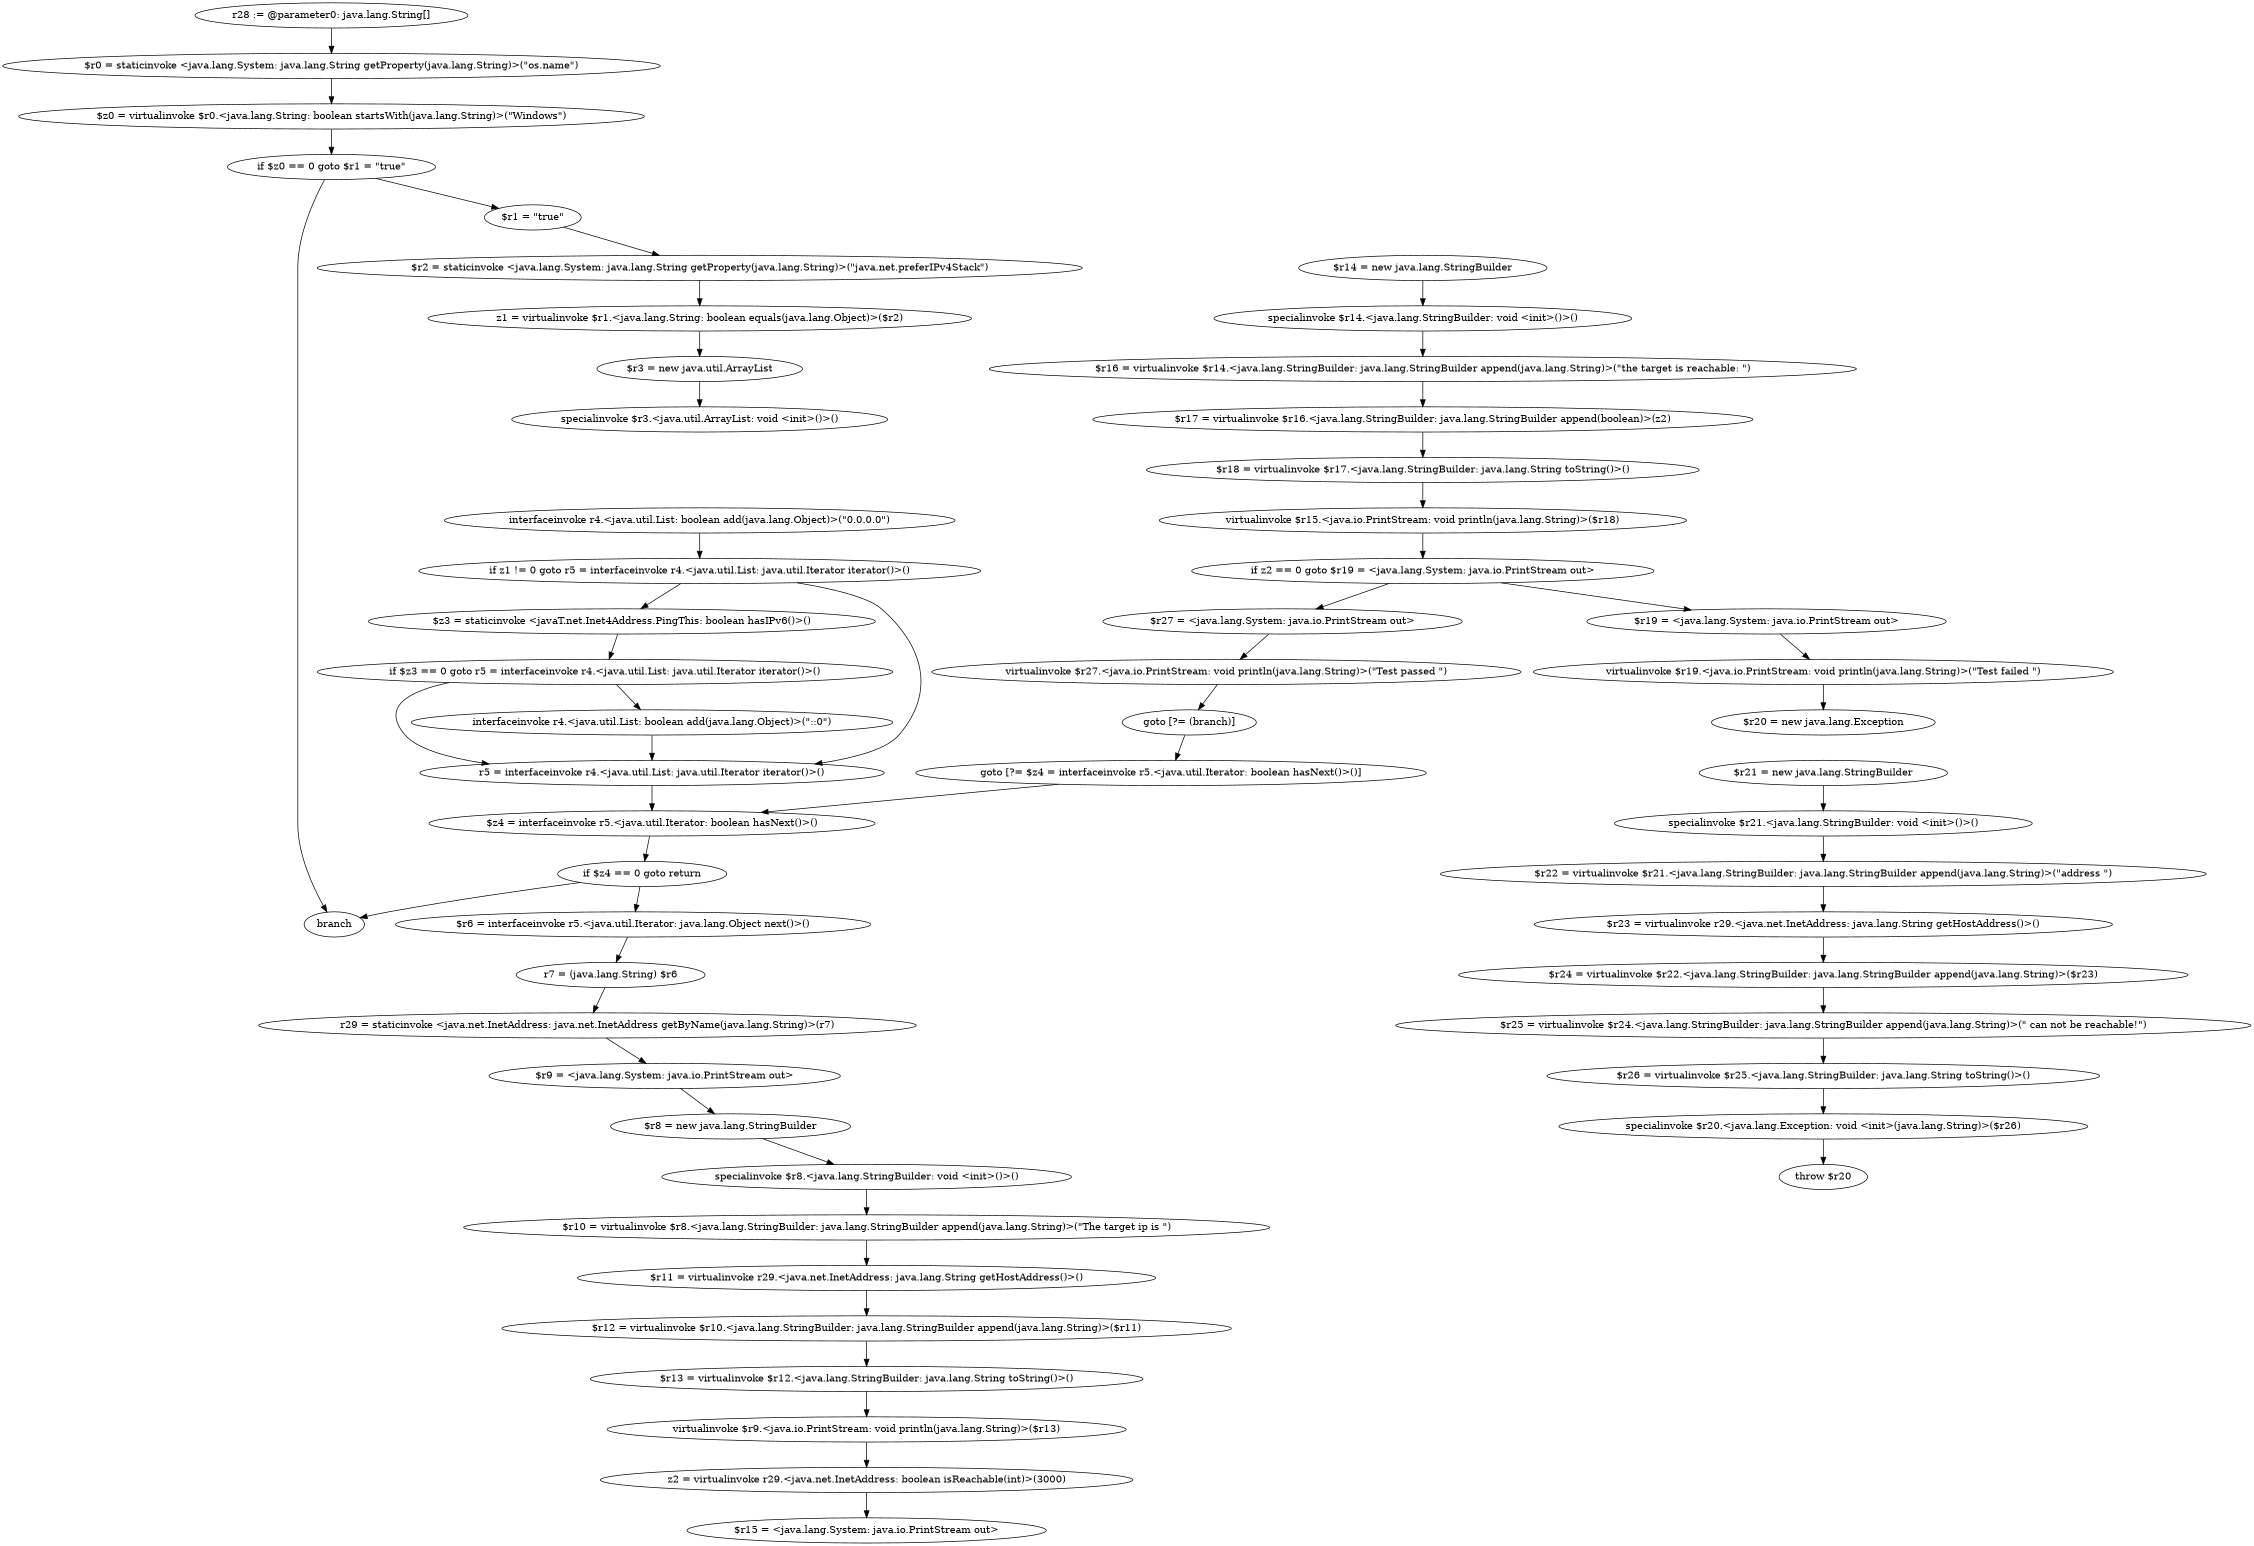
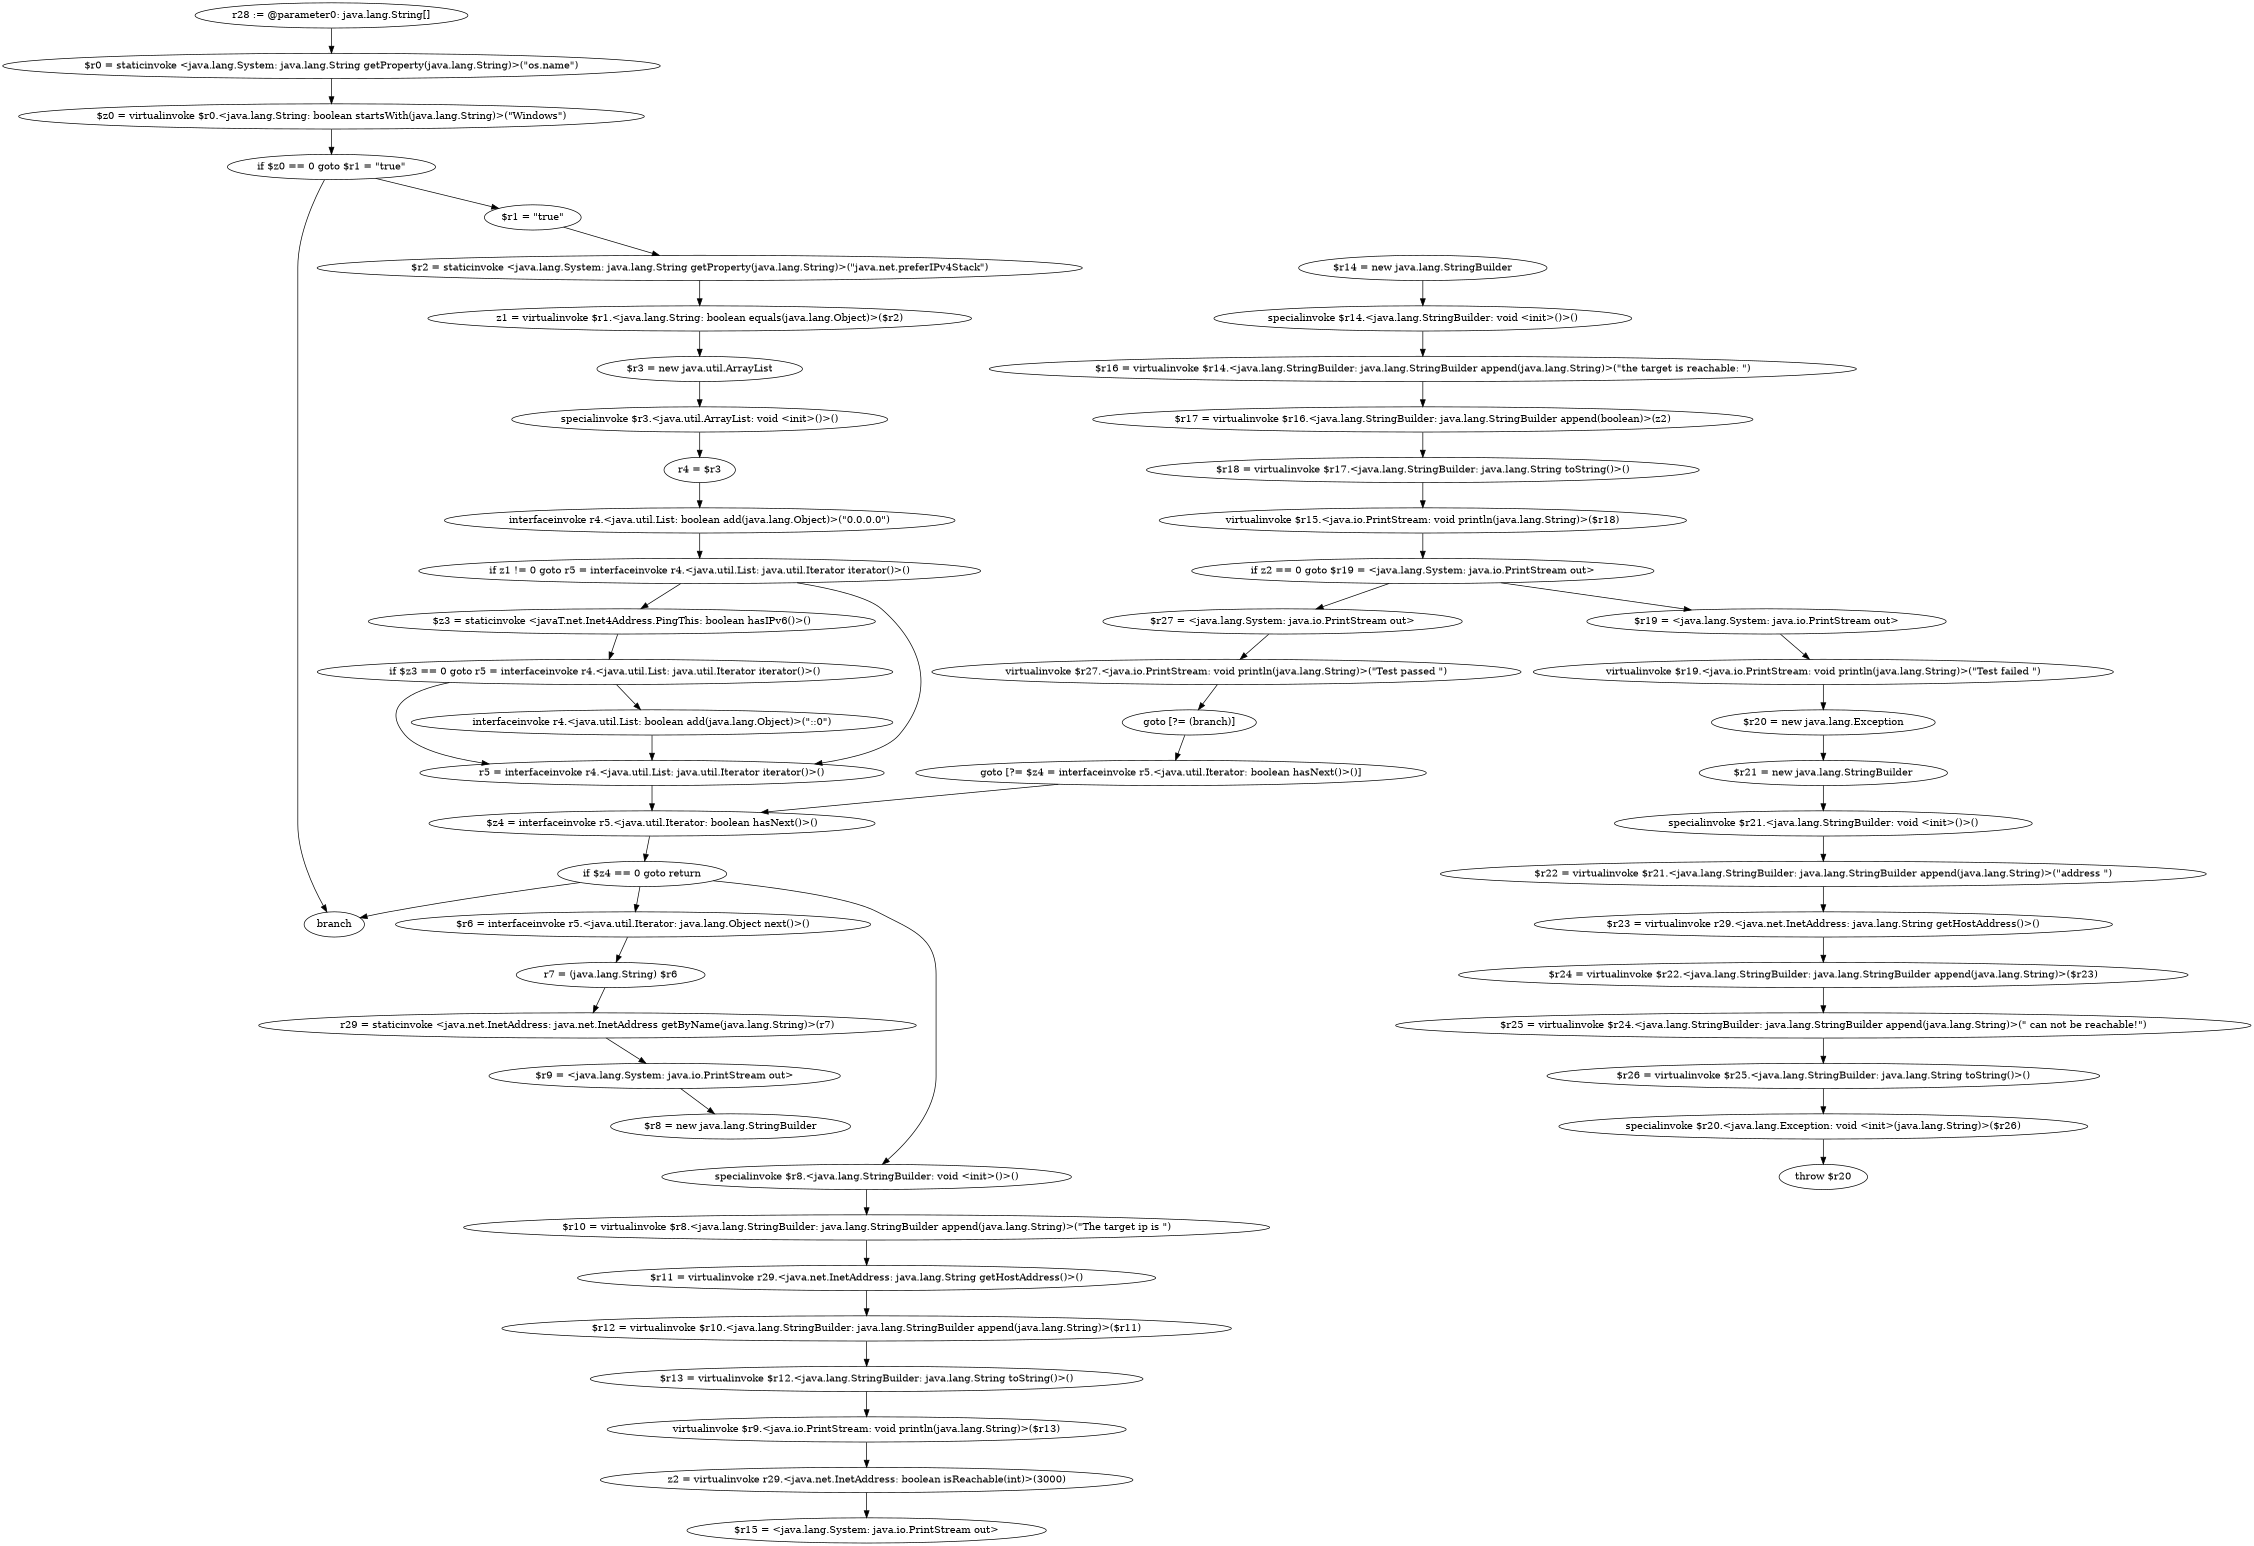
node "r4 = $r3": added
edge "$r20 = new java.lang.Exception" -> "$r21 = new java.lang.StringBuilder": added
edge "$r8 = new java.lang.StringBuilder" -> "specialinvoke $r8.<java.lang.StringBuilder: void <init>()>()": now "if $z4 == 0 goto return" -> "specialinvoke $r8.<java.lang.StringBuilder: void <init>()>()"
